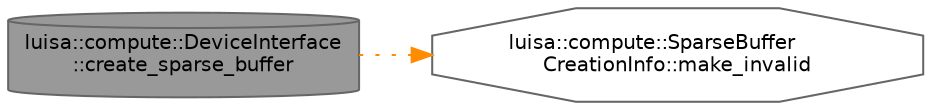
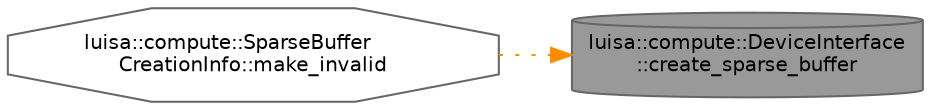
edge "luisa::compute::DeviceInterface ::create_sparse_buffer" -> "luisa::compute::SparseBuffer CreationInfo::make_invalid": reversed
